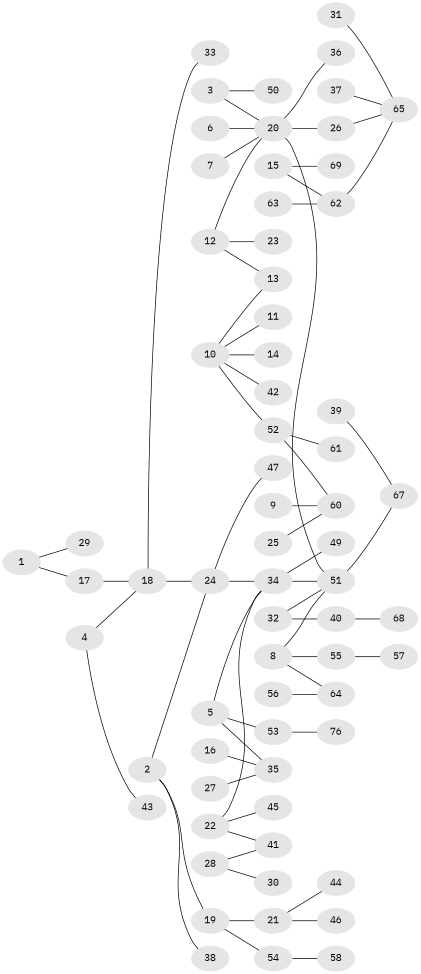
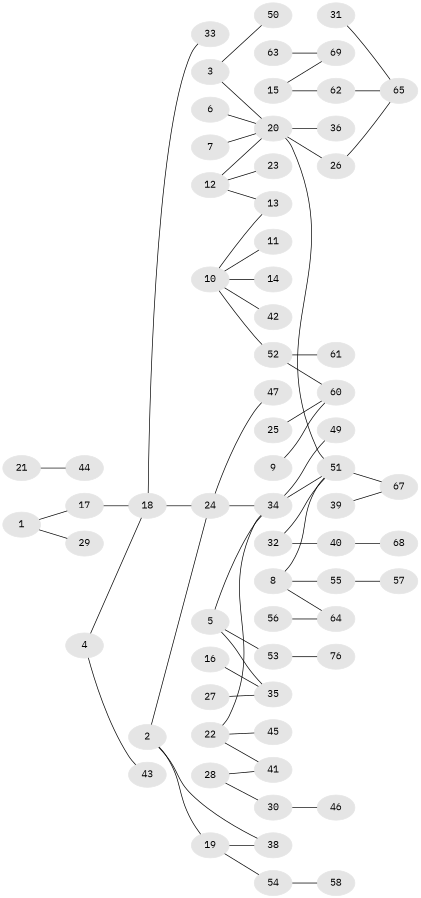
node "37": removed
edge "63" -- "62": now "63" -- "69"
edge "19" -- "21": now "19" -- "38"
edge "21" -- "46": now "30" -- "46"
